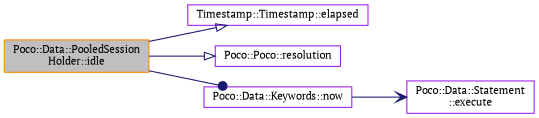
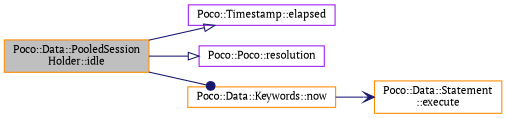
node "Timestamp::Timestamp::elapsed": label "Timestamp::Timestamp::elapsed" -> "Poco::Timestamp::elapsed"
node "Poco::Data::Keywords::now": color purple -> darkorange
node "Poco::Data::Statement ::execute": color purple -> darkorange
